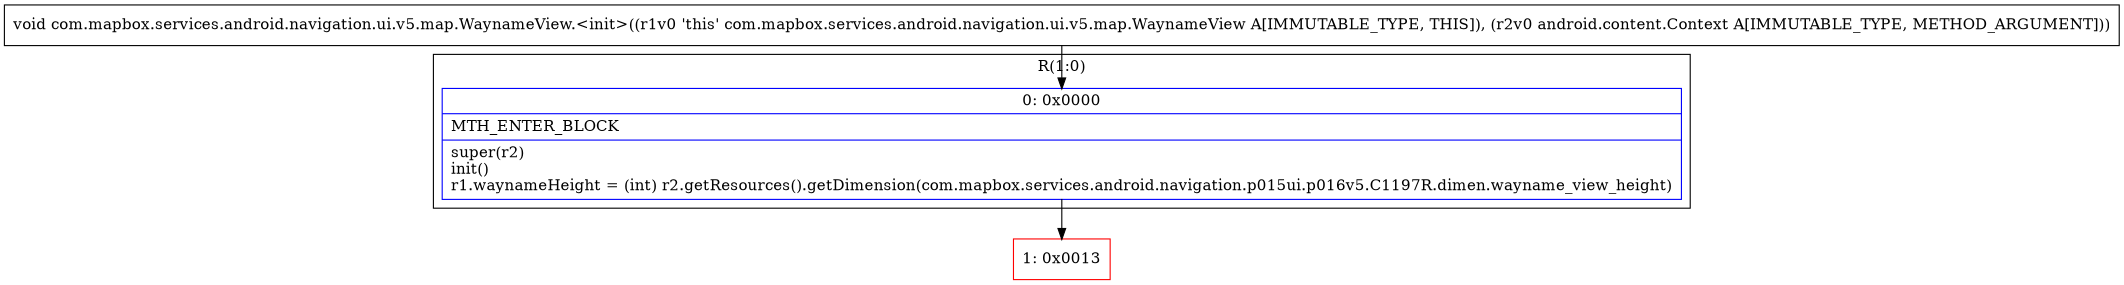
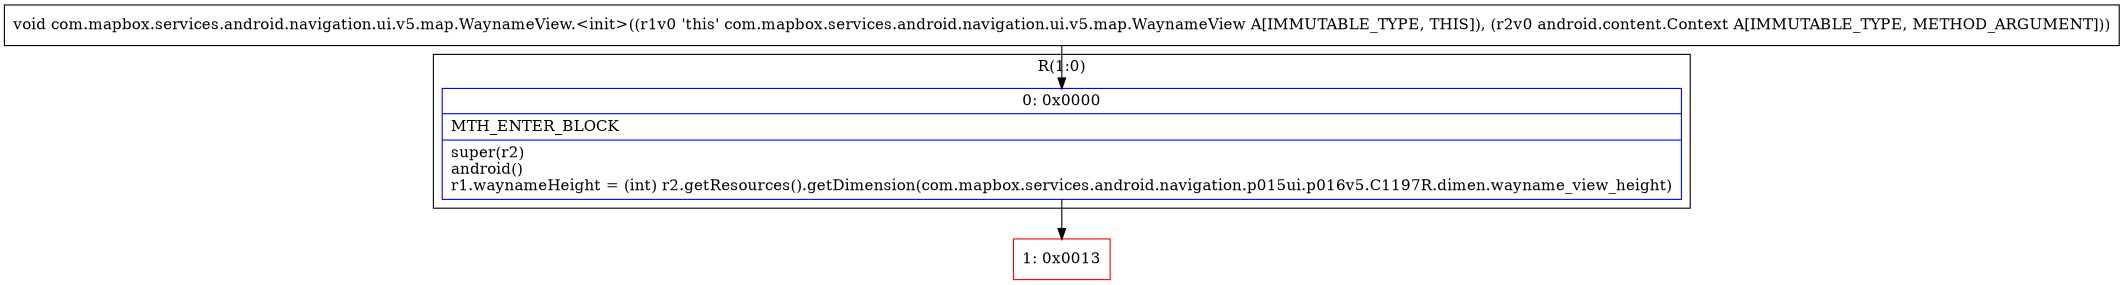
node "0: 0x0000": text "init()" -> "android()"
